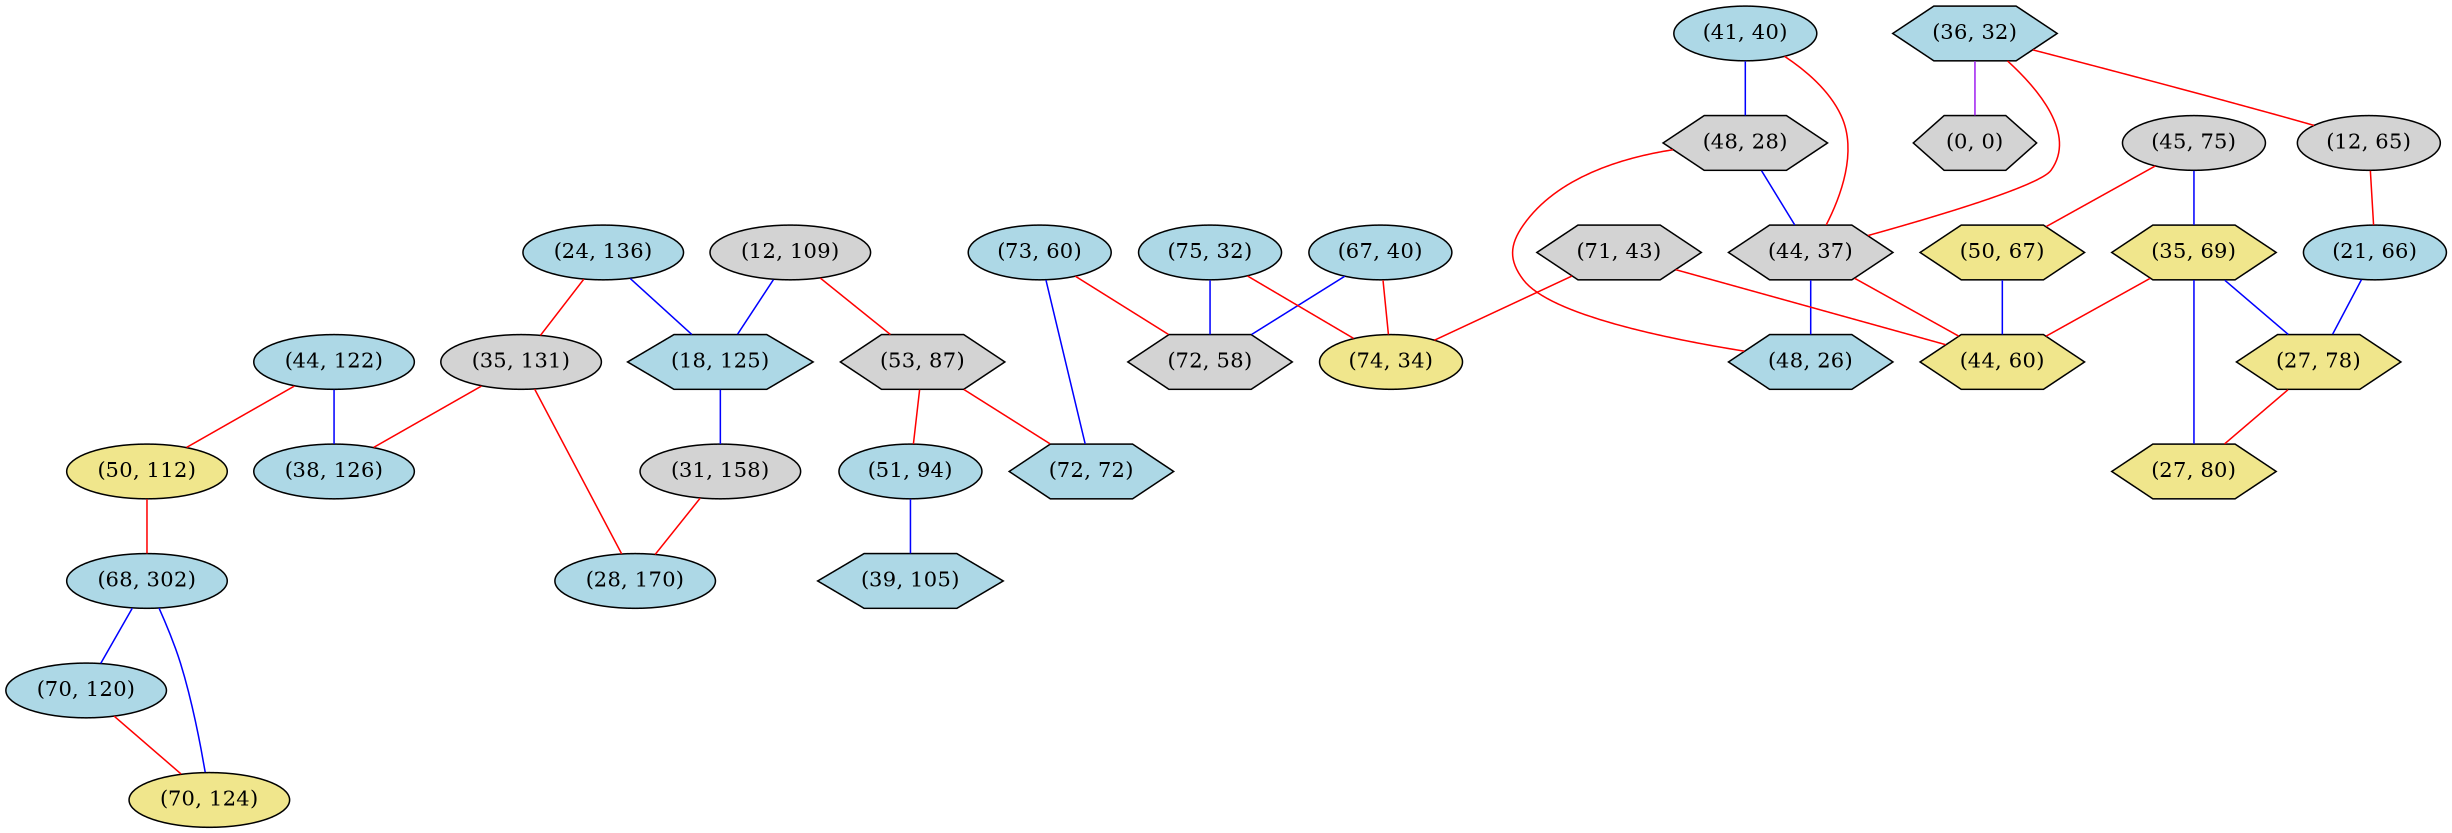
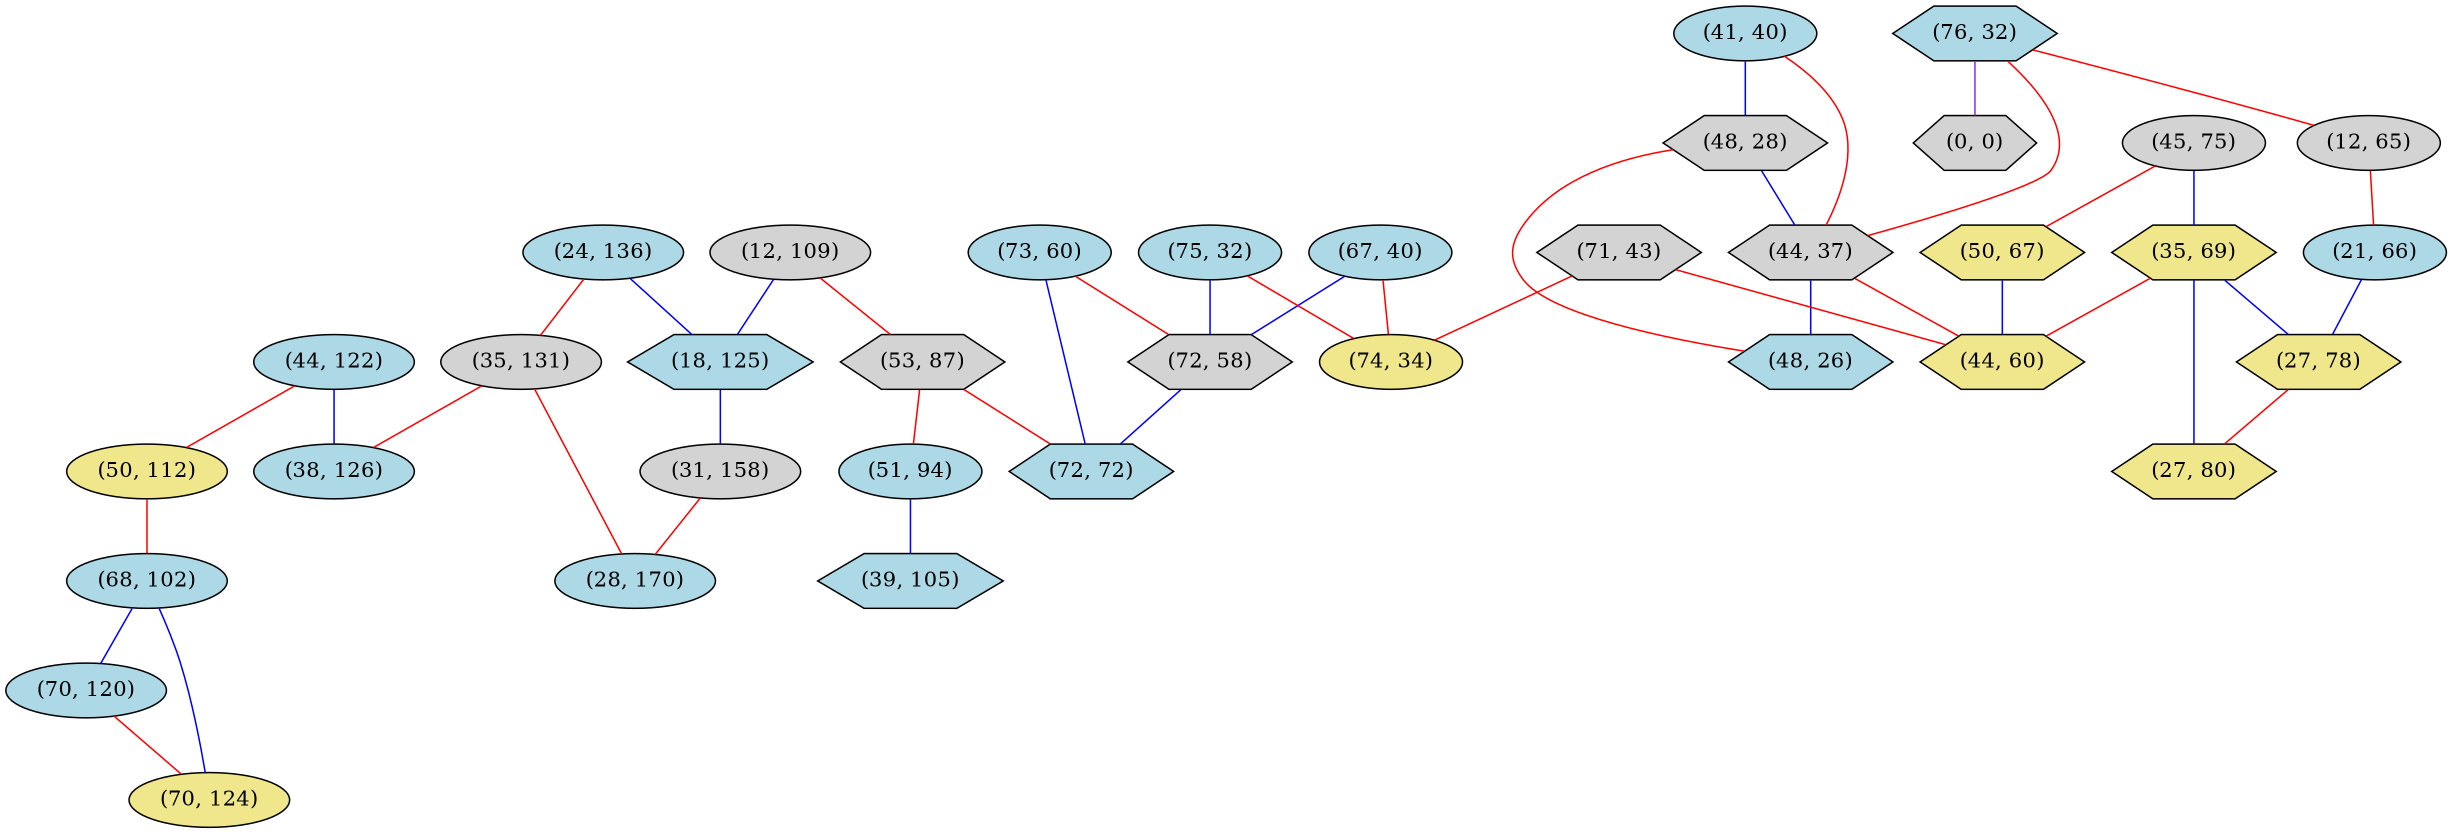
node "(36, 32)": label "(36, 32)" -> "(76, 32)"
edge "(72, 58)" -- "(72, 72)": added
node "(68, 302)": label "(68, 302)" -> "(68, 102)"
